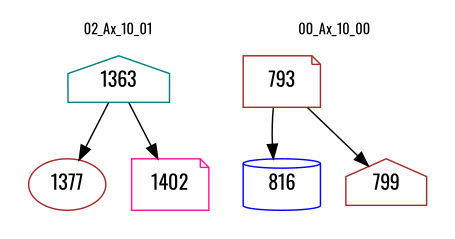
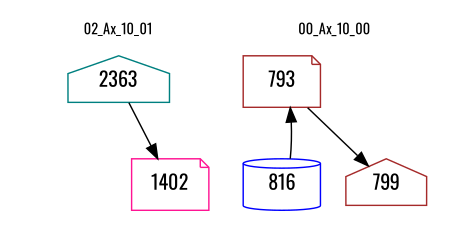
node "1363": label "1363" -> "2363"
edge "793" -> "816": reversed
node "1377": removed
